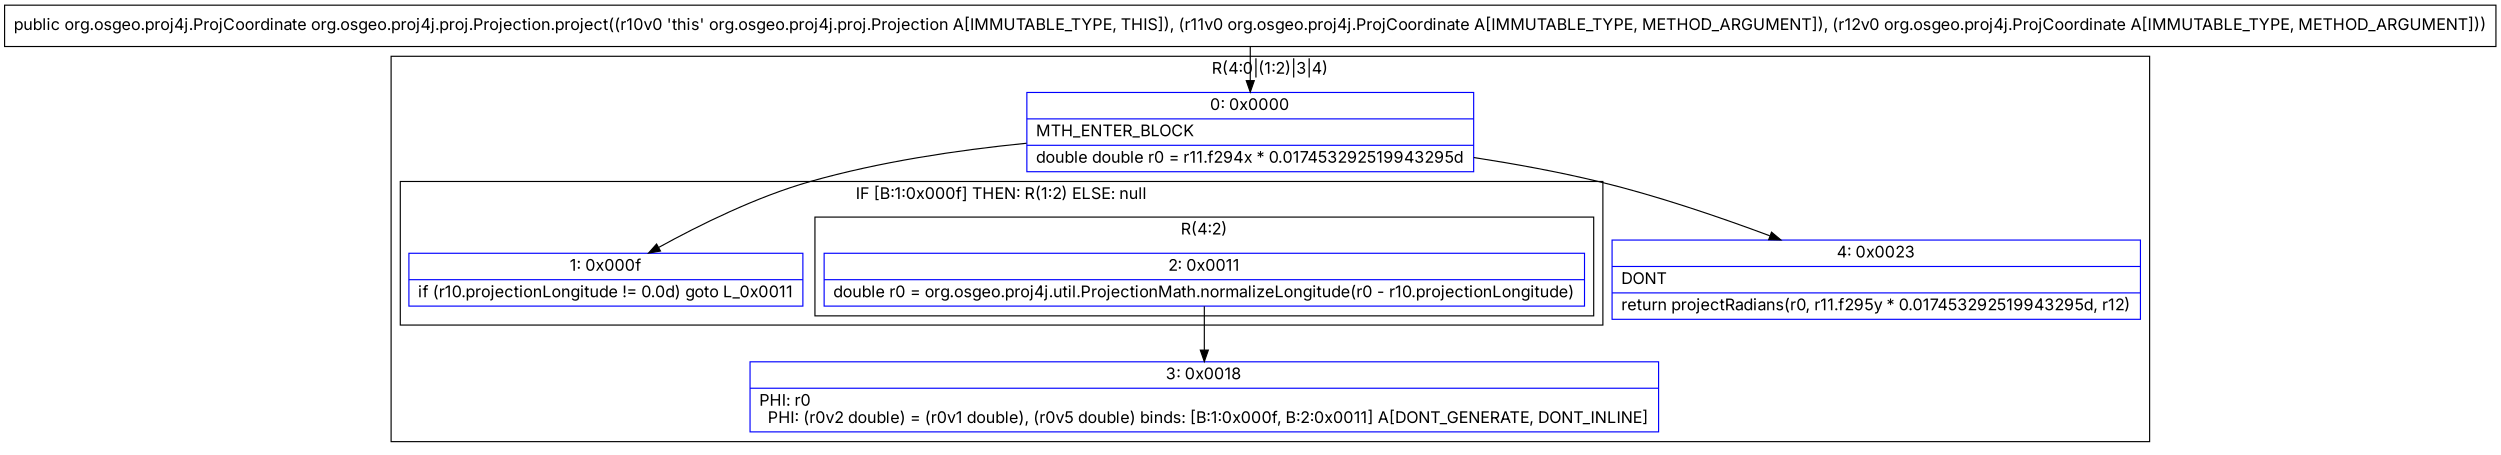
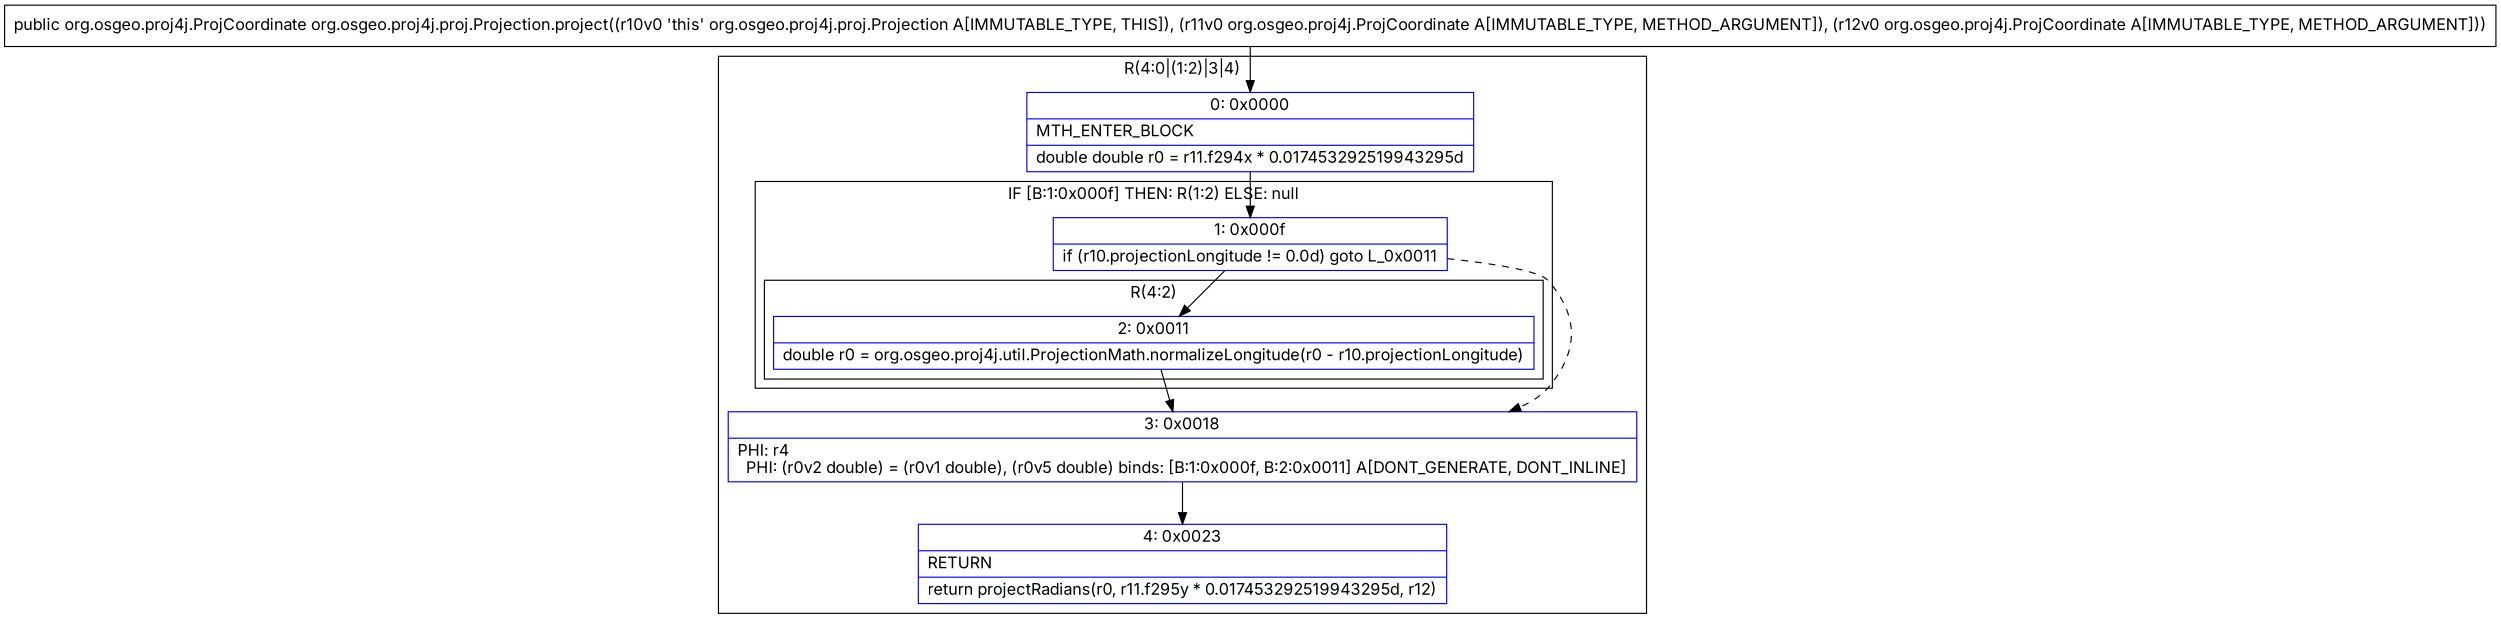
edge "0: 0x0000" -> "4: 0x0023": now "3: 0x0018" -> "4: 0x0023"
node "4: 0x0023": text "DONT" -> "RETURN"
edge "1: 0x000f" -> "2: 0x0011": added
edge "1: 0x000f" -> "3: 0x0018": added
node "3: 0x0018": text "PHI: r0" -> "PHI: r4"
